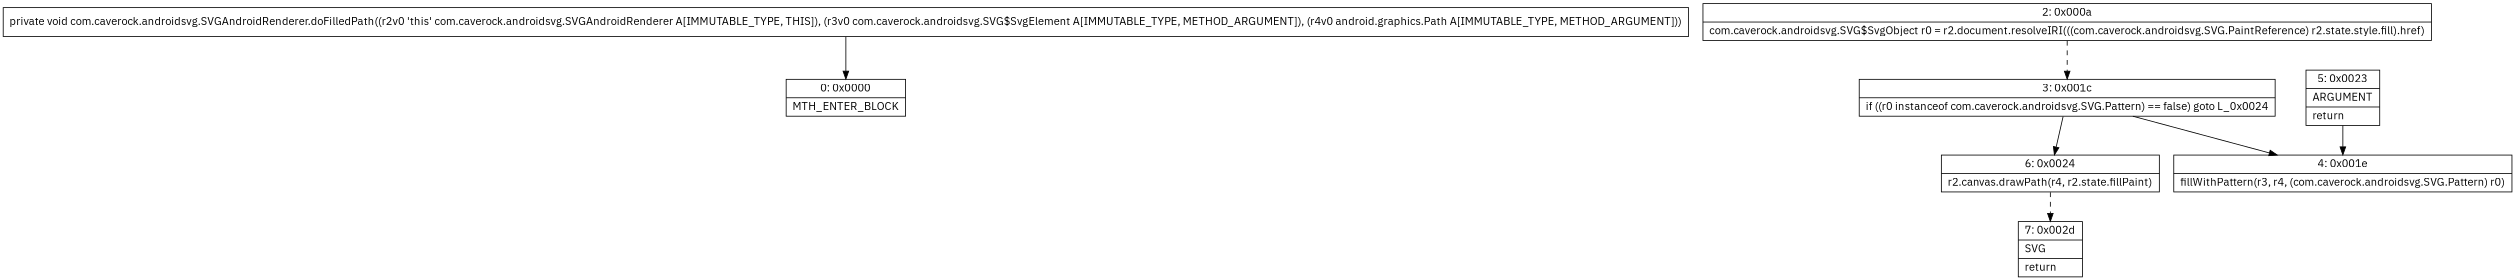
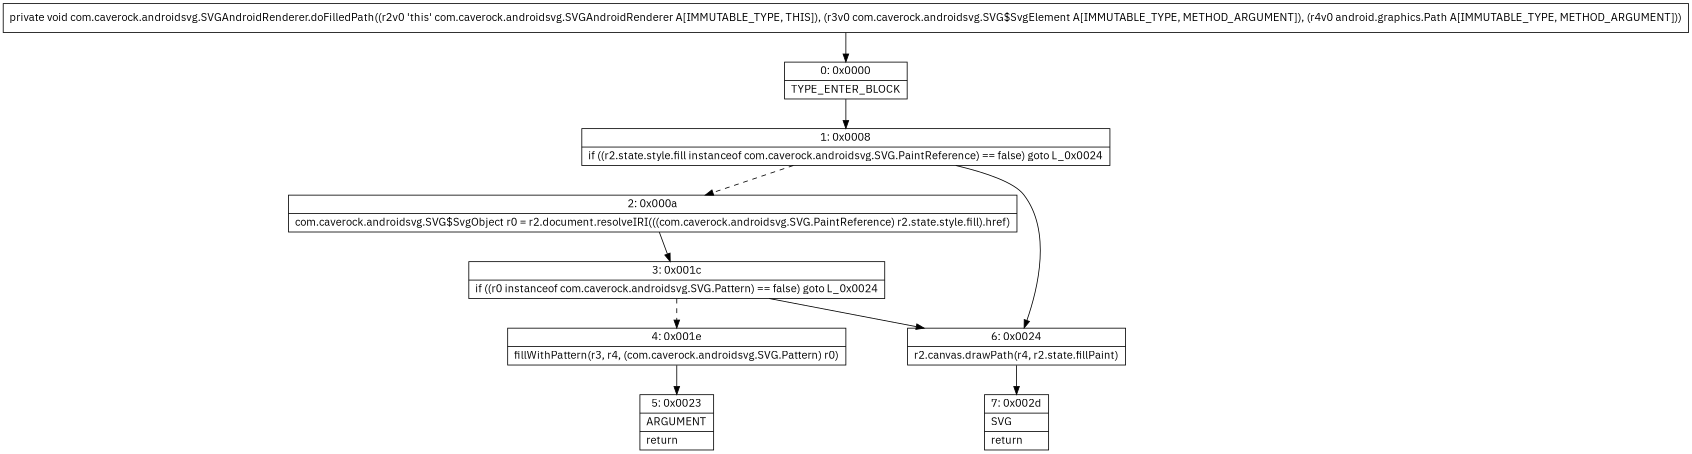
edge "2: 0x000a" -> "3: 0x001c": style dashed -> solid
node "0: 0x0000": text "MTH_ENTER_BLOCK" -> "TYPE_ENTER_BLOCK"
edge "3: 0x001c" -> "4: 0x001e": style solid -> dashed
edge "5: 0x0023" -> "4: 0x001e": reversed
node "1: 0x0008": added
edge "6: 0x0024" -> "7: 0x002d": style dashed -> solid
